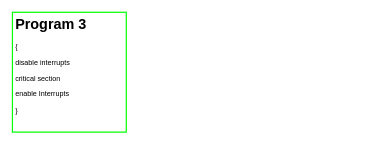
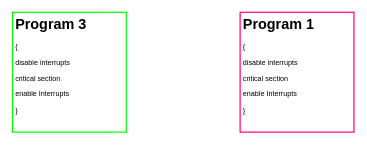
node "Program 1{ disable interrupts critical sectionenable Interrupts }": added
